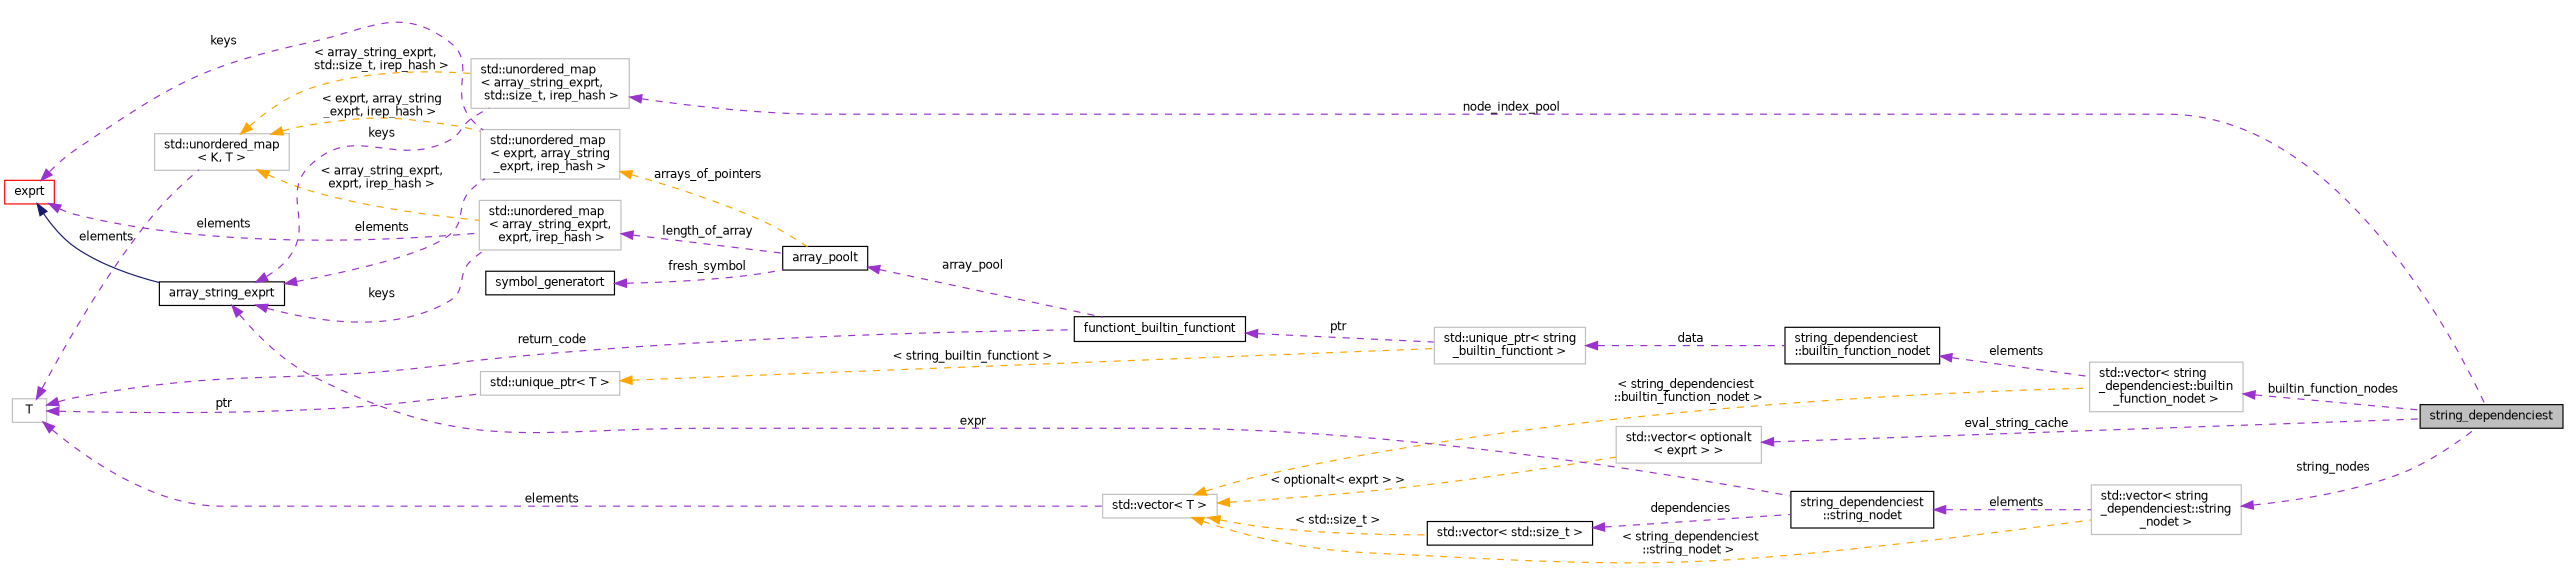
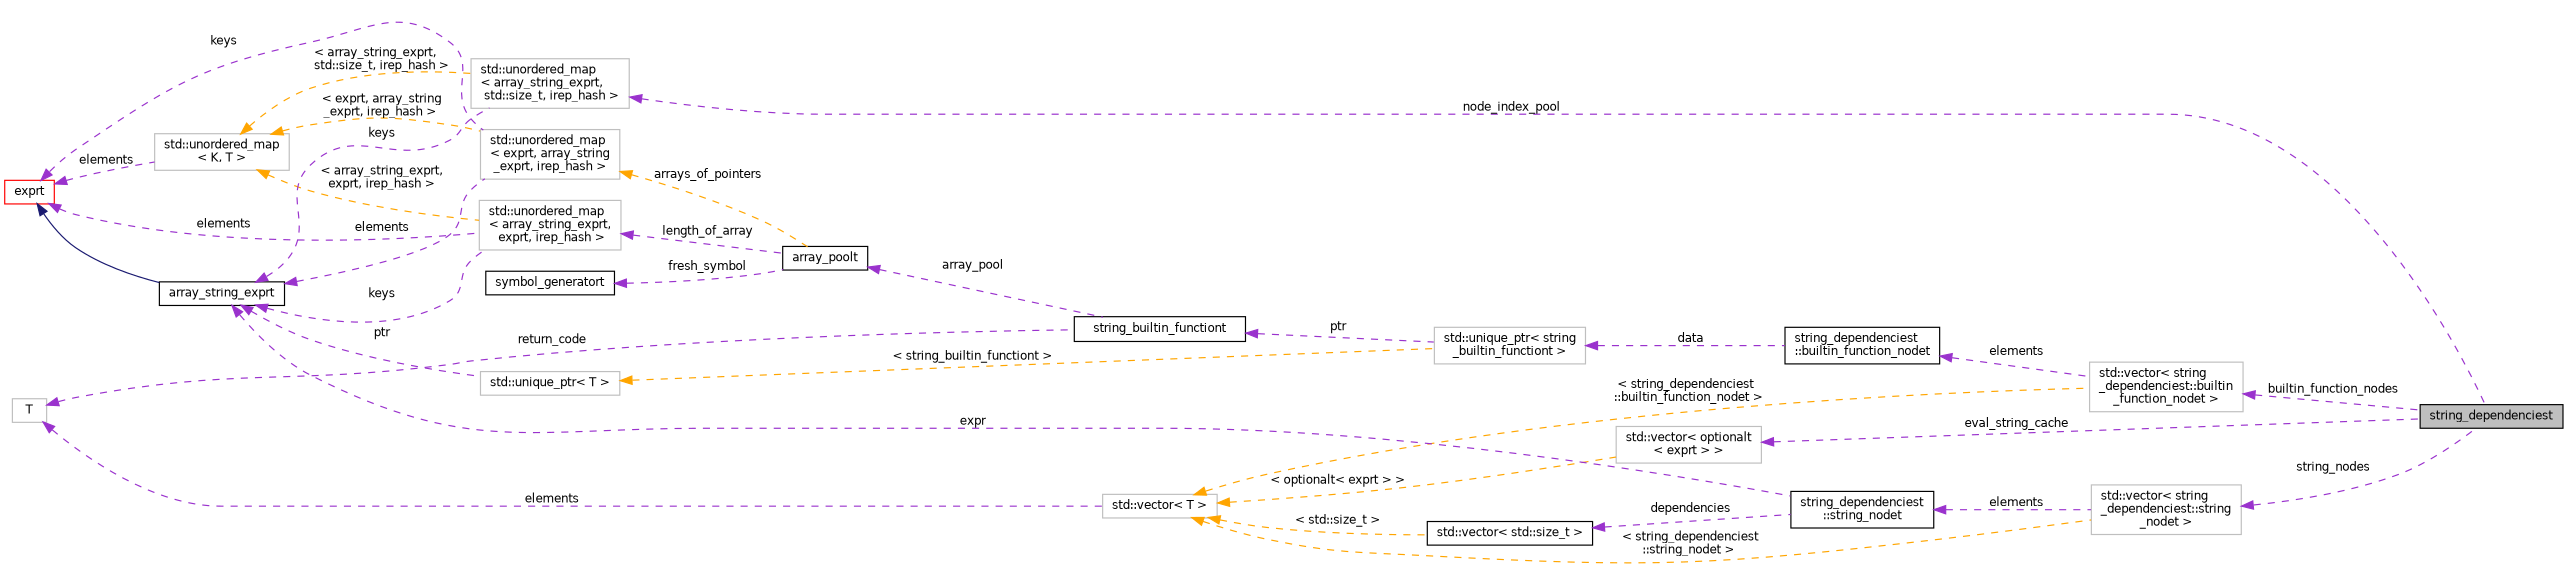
edge "std::unordered_map < K, T >" -> "T": now "std::unordered_map < K, T >" -> "exprt"
node "functiont_builtin_functiont": label "functiont_builtin_functiont" -> "string_builtin_functiont"
edge "std::unique_ptr< T >" -> "T": now "std::unique_ptr< T >" -> "array_string_exprt"
